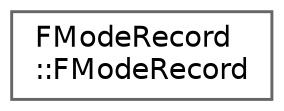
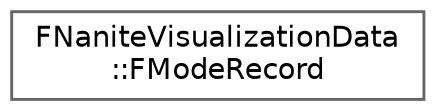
node "FModeRecord ::FModeRecord": label "FModeRecord ::FModeRecord" -> "FNaniteVisualizationData ::FModeRecord"
